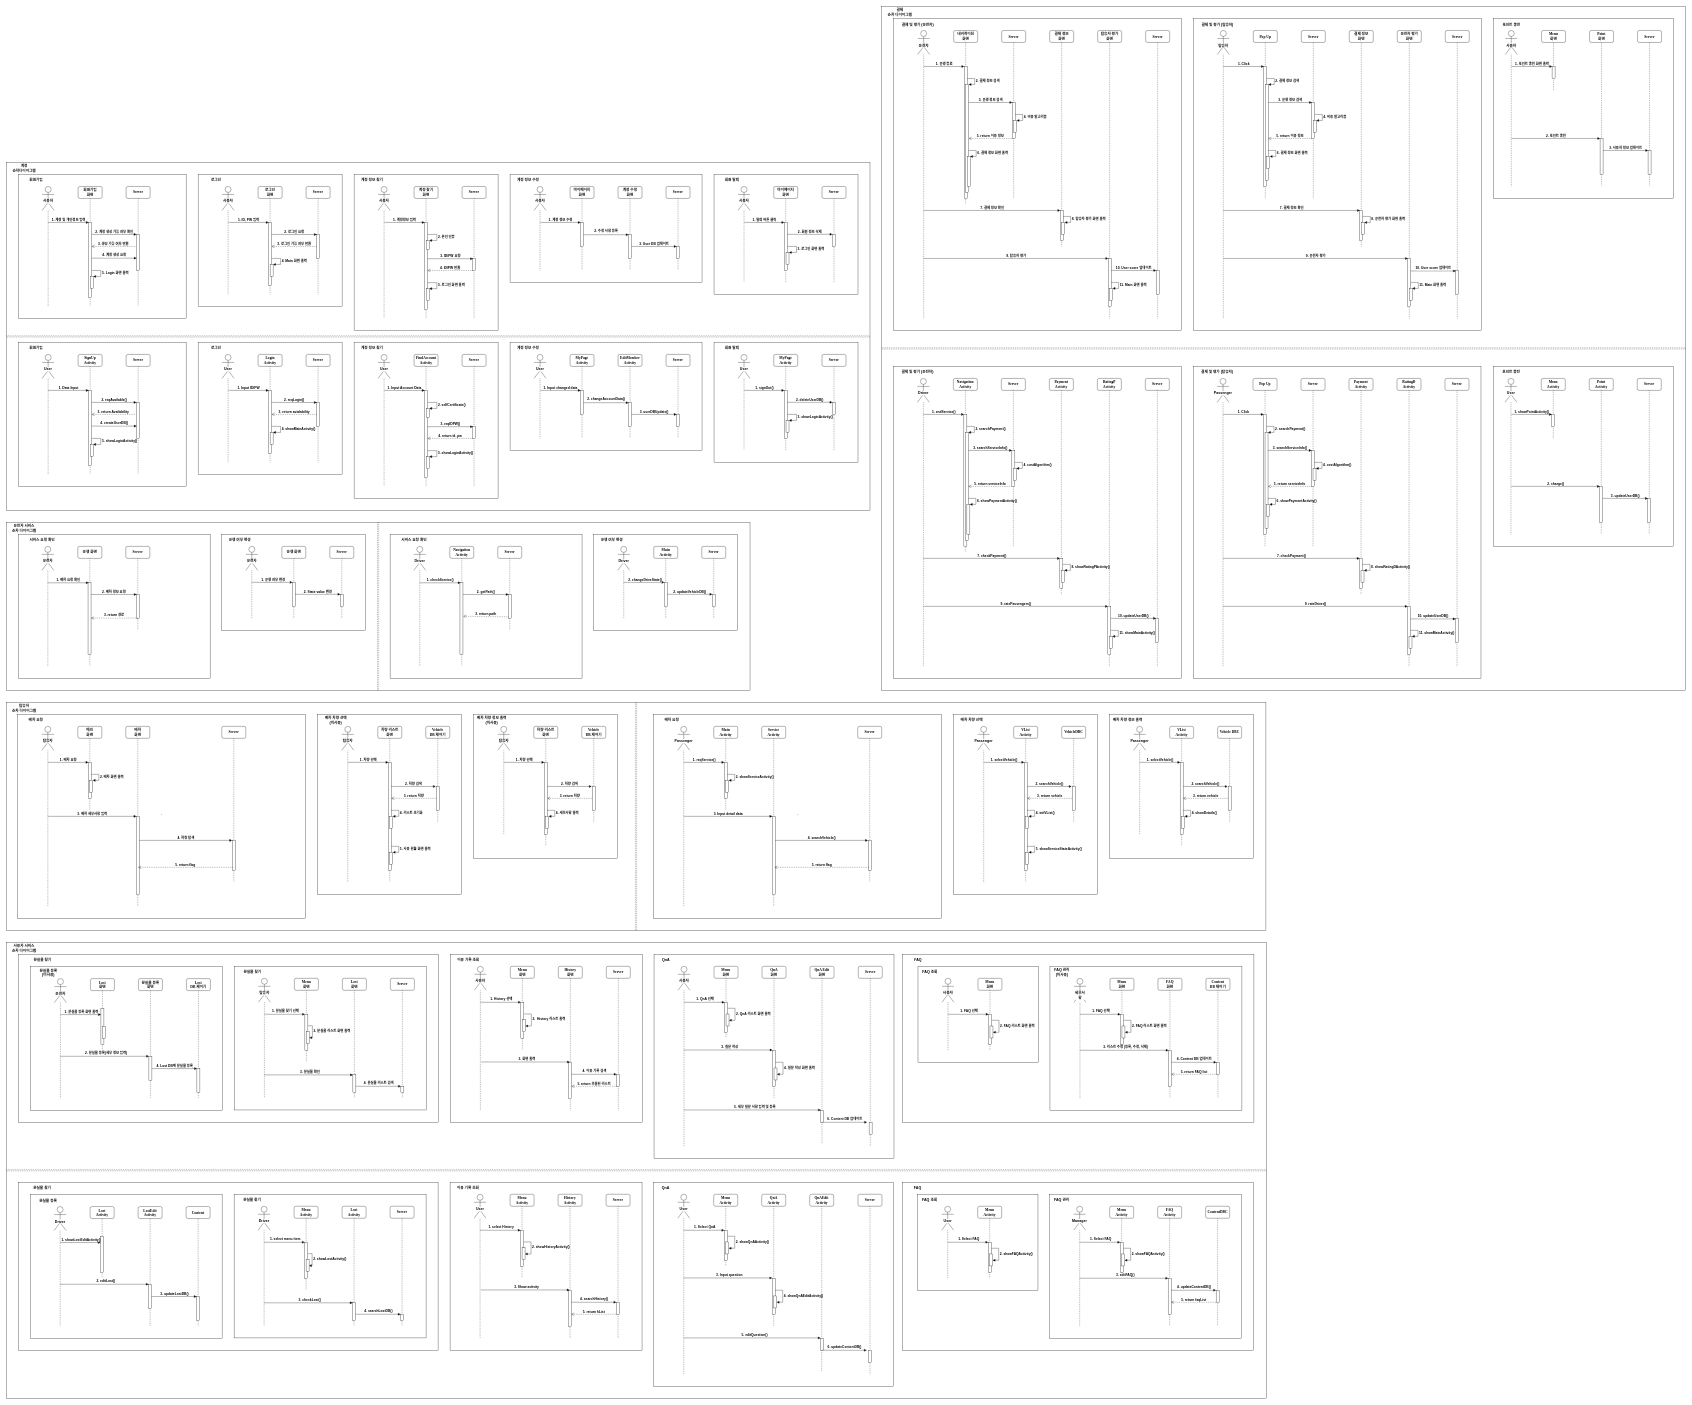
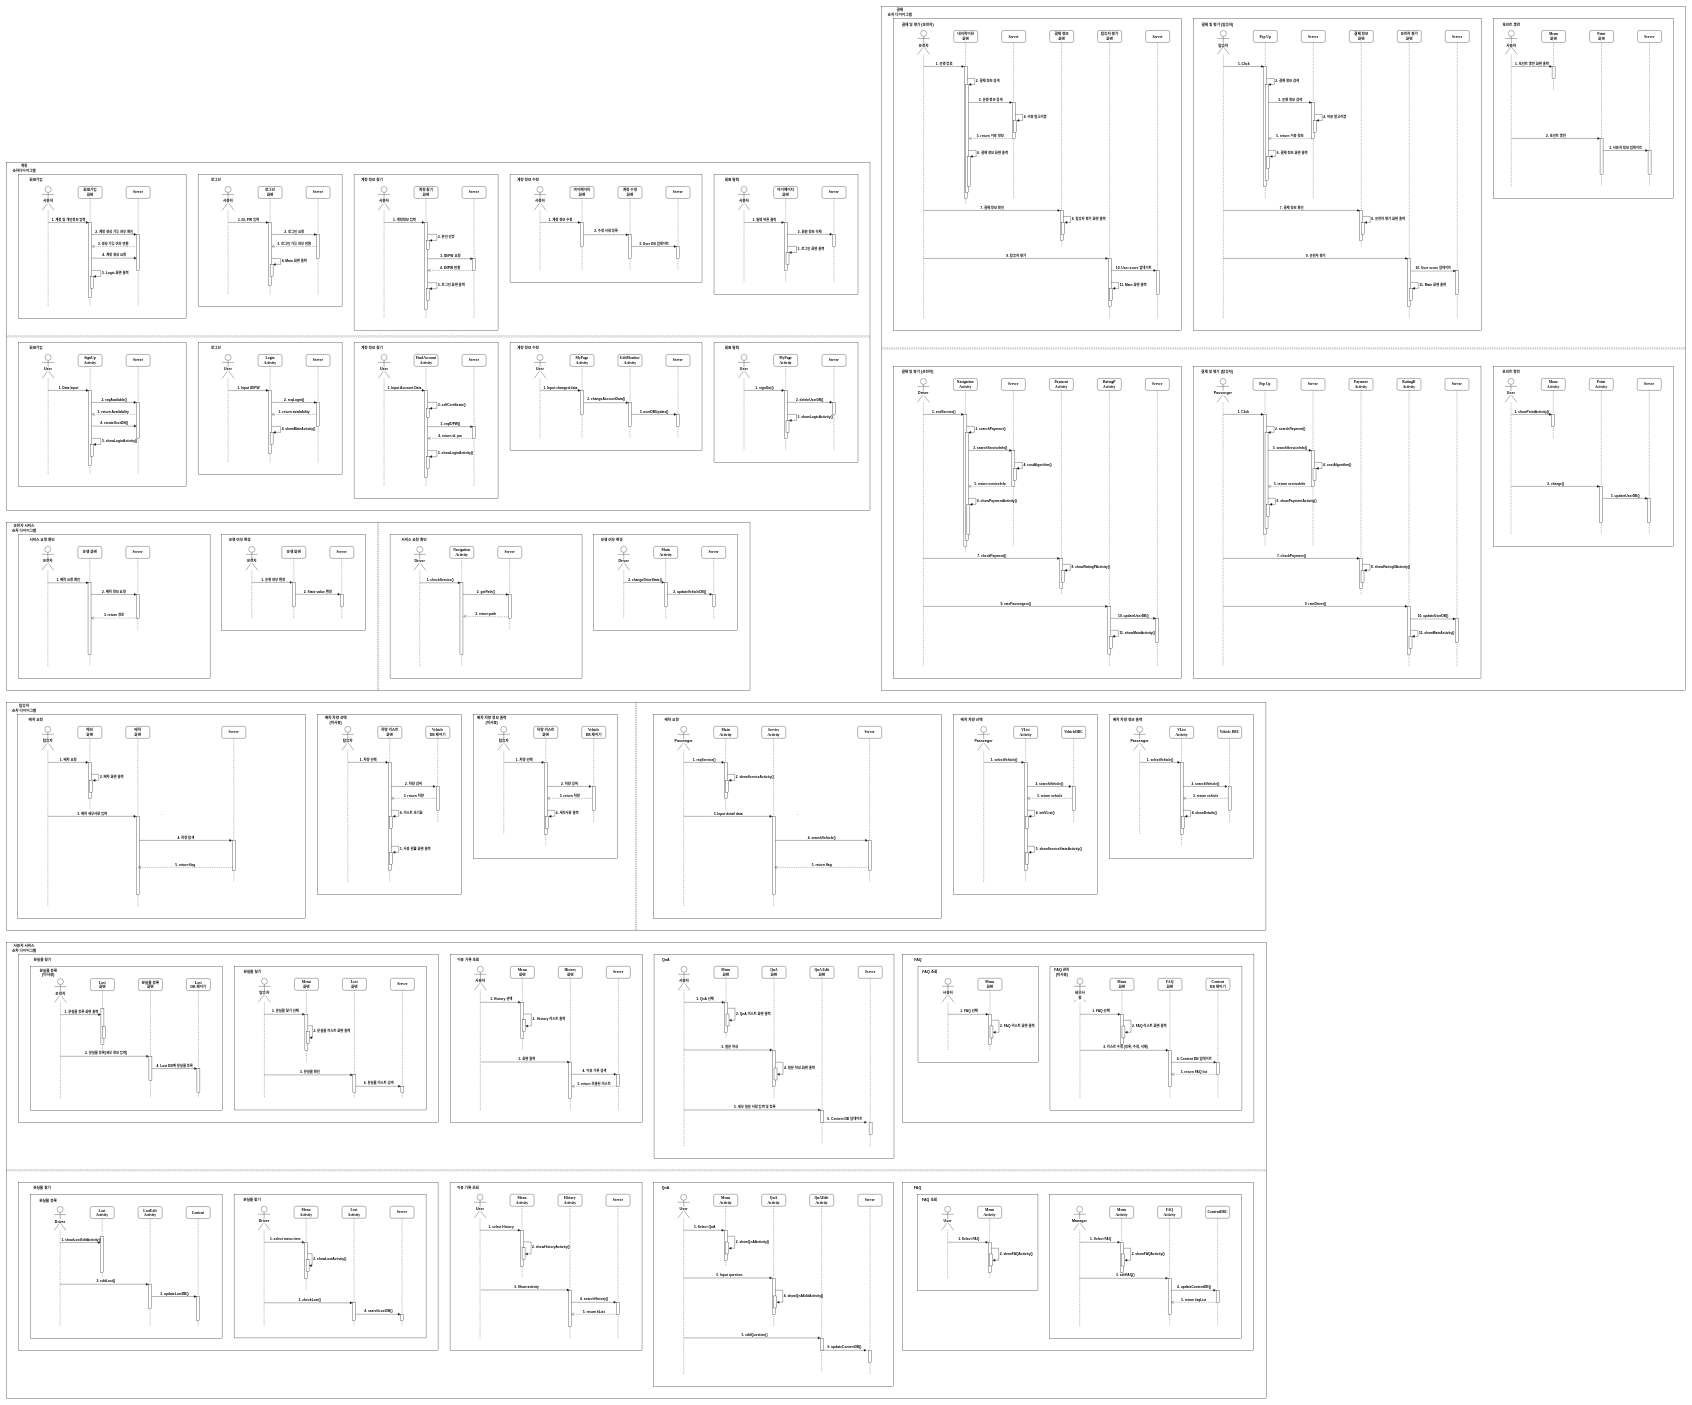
node "FAQ 관리": removed
